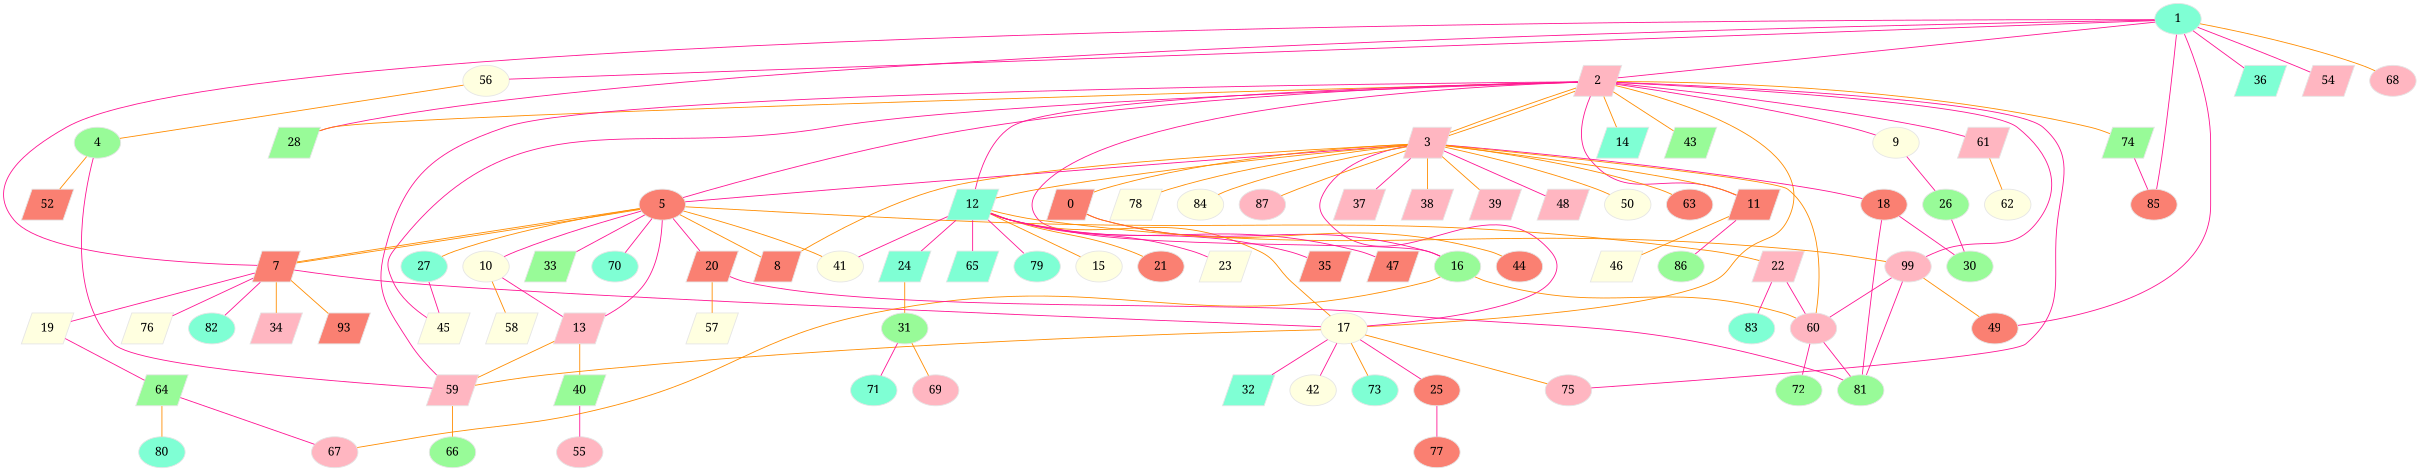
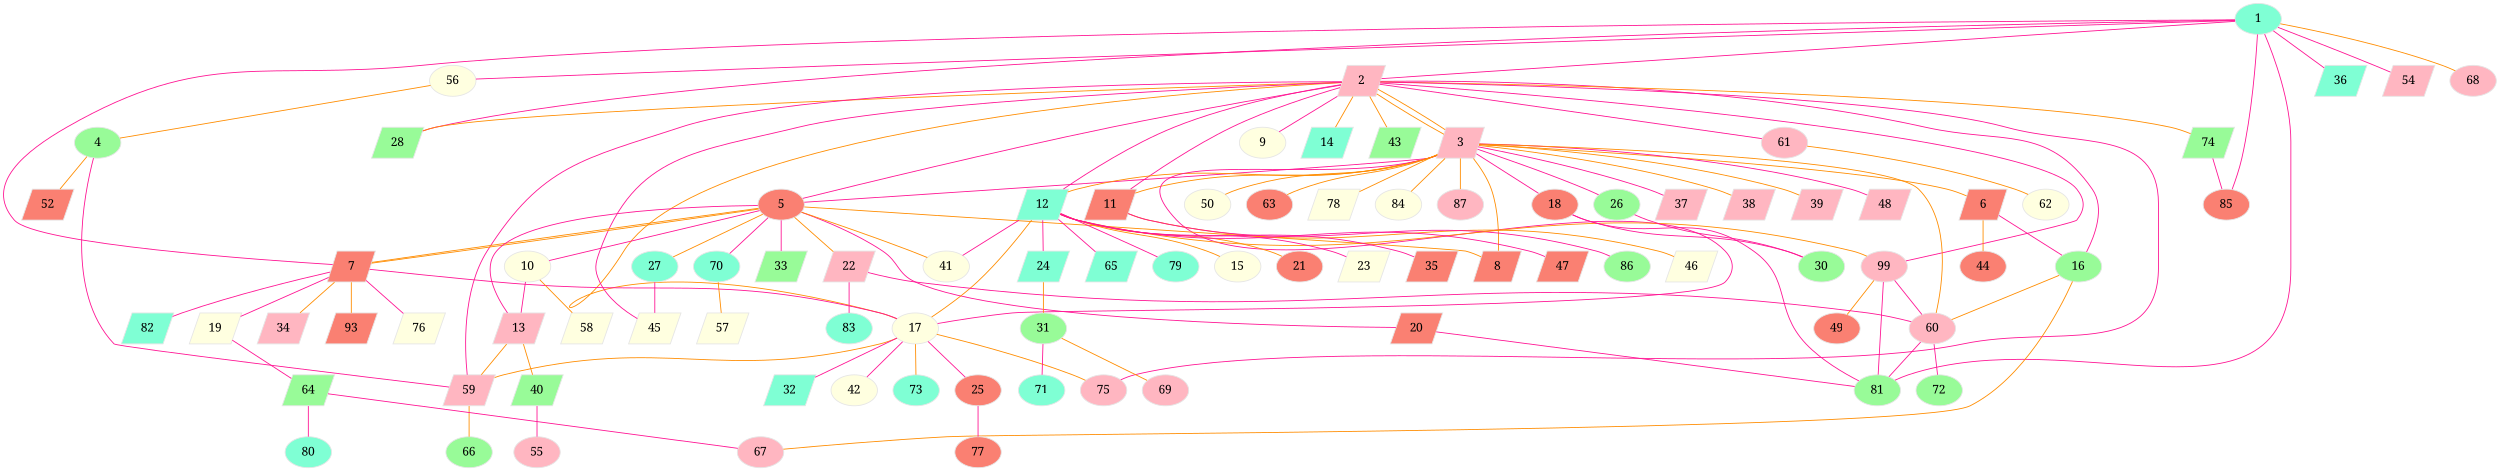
node "61": shape parallelogram -> ellipse
edge "9" -- "26": now "3" -- "26"
node "0": label "0" -> "6"
edge "1" -- "49": now "1" -- "81"
edge "20" -- "57": now "70" -- "57"
node "82": shape ellipse -> parallelogram
edge "64" -- "80": color darkorange -> deeppink
